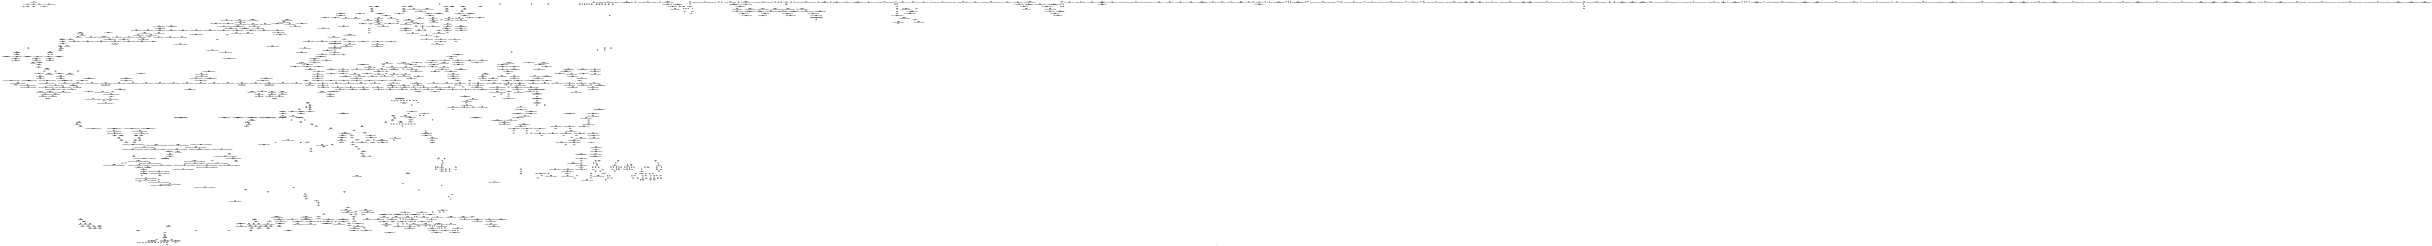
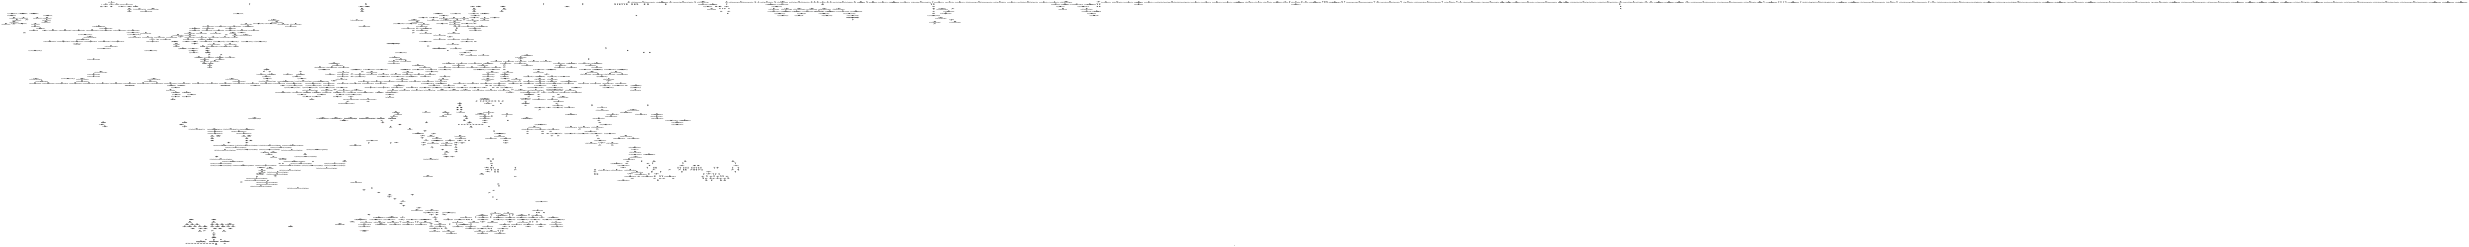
node "NodeID: 963": added
